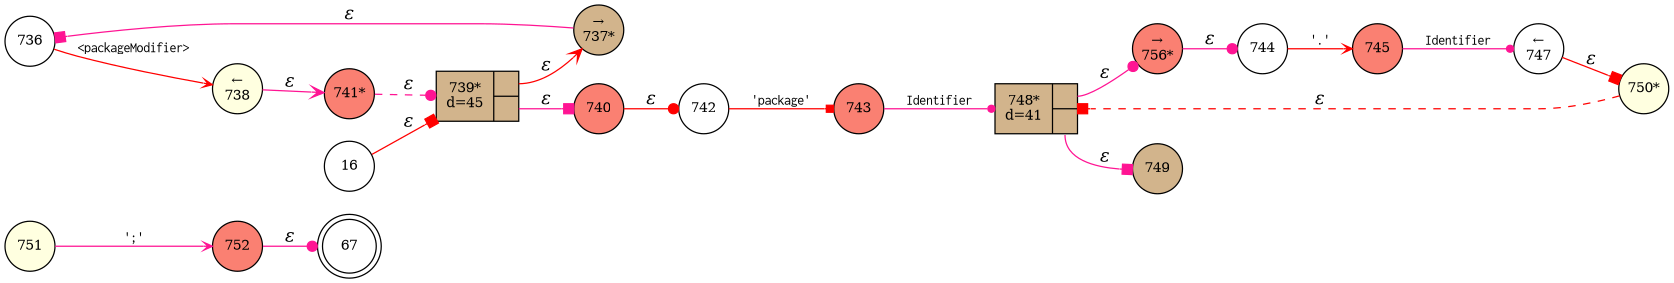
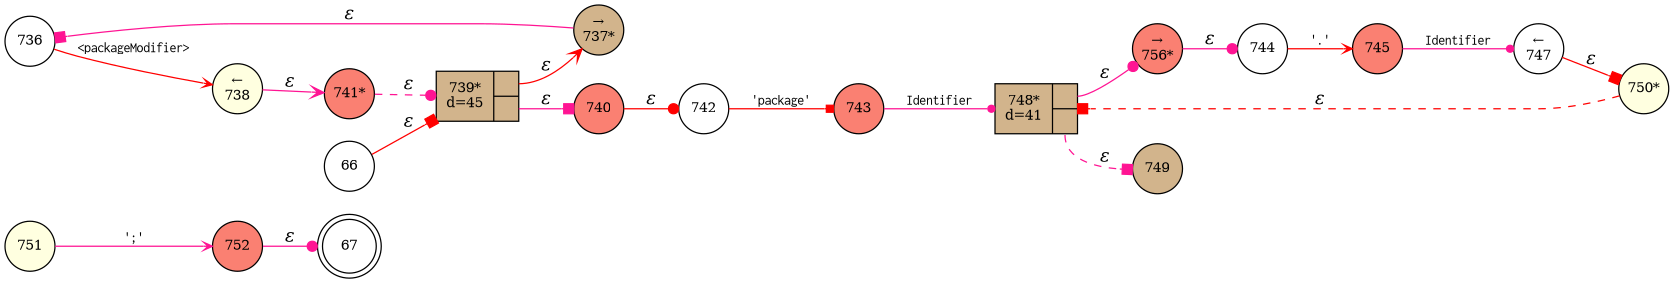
edge "748*" -> "749": style solid -> dashed
node "16": label "16" -> "66"
